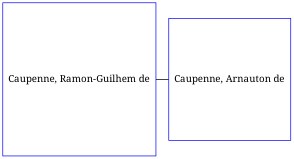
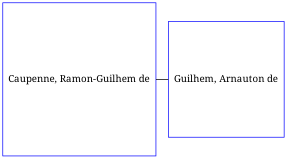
node "Caupenne, Arnauton de": label "Caupenne, Arnauton de" -> "Guilhem, Arnauton de"
